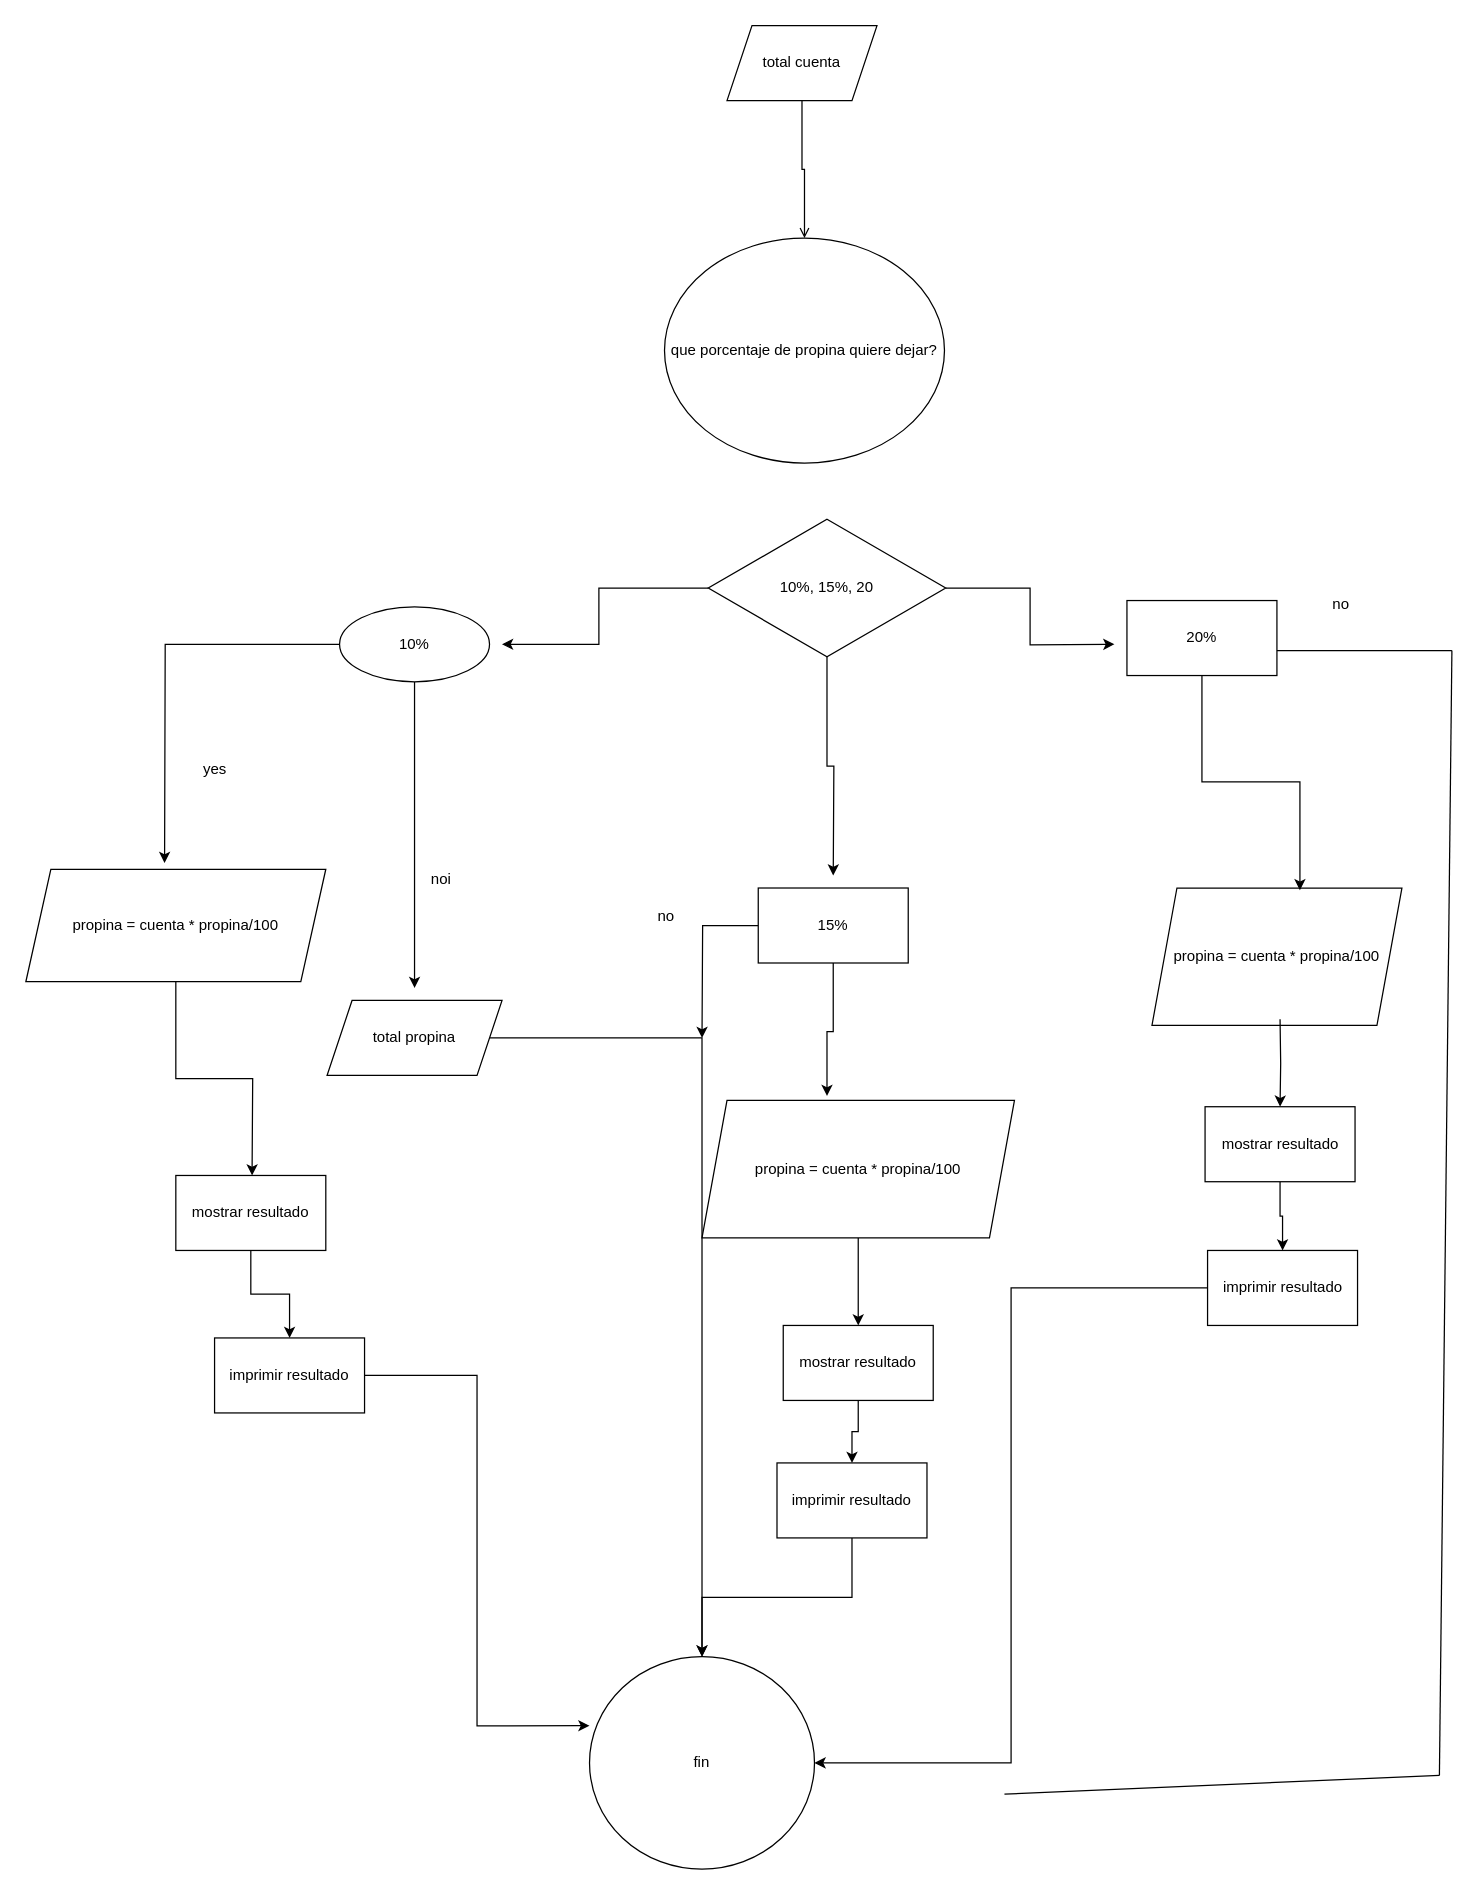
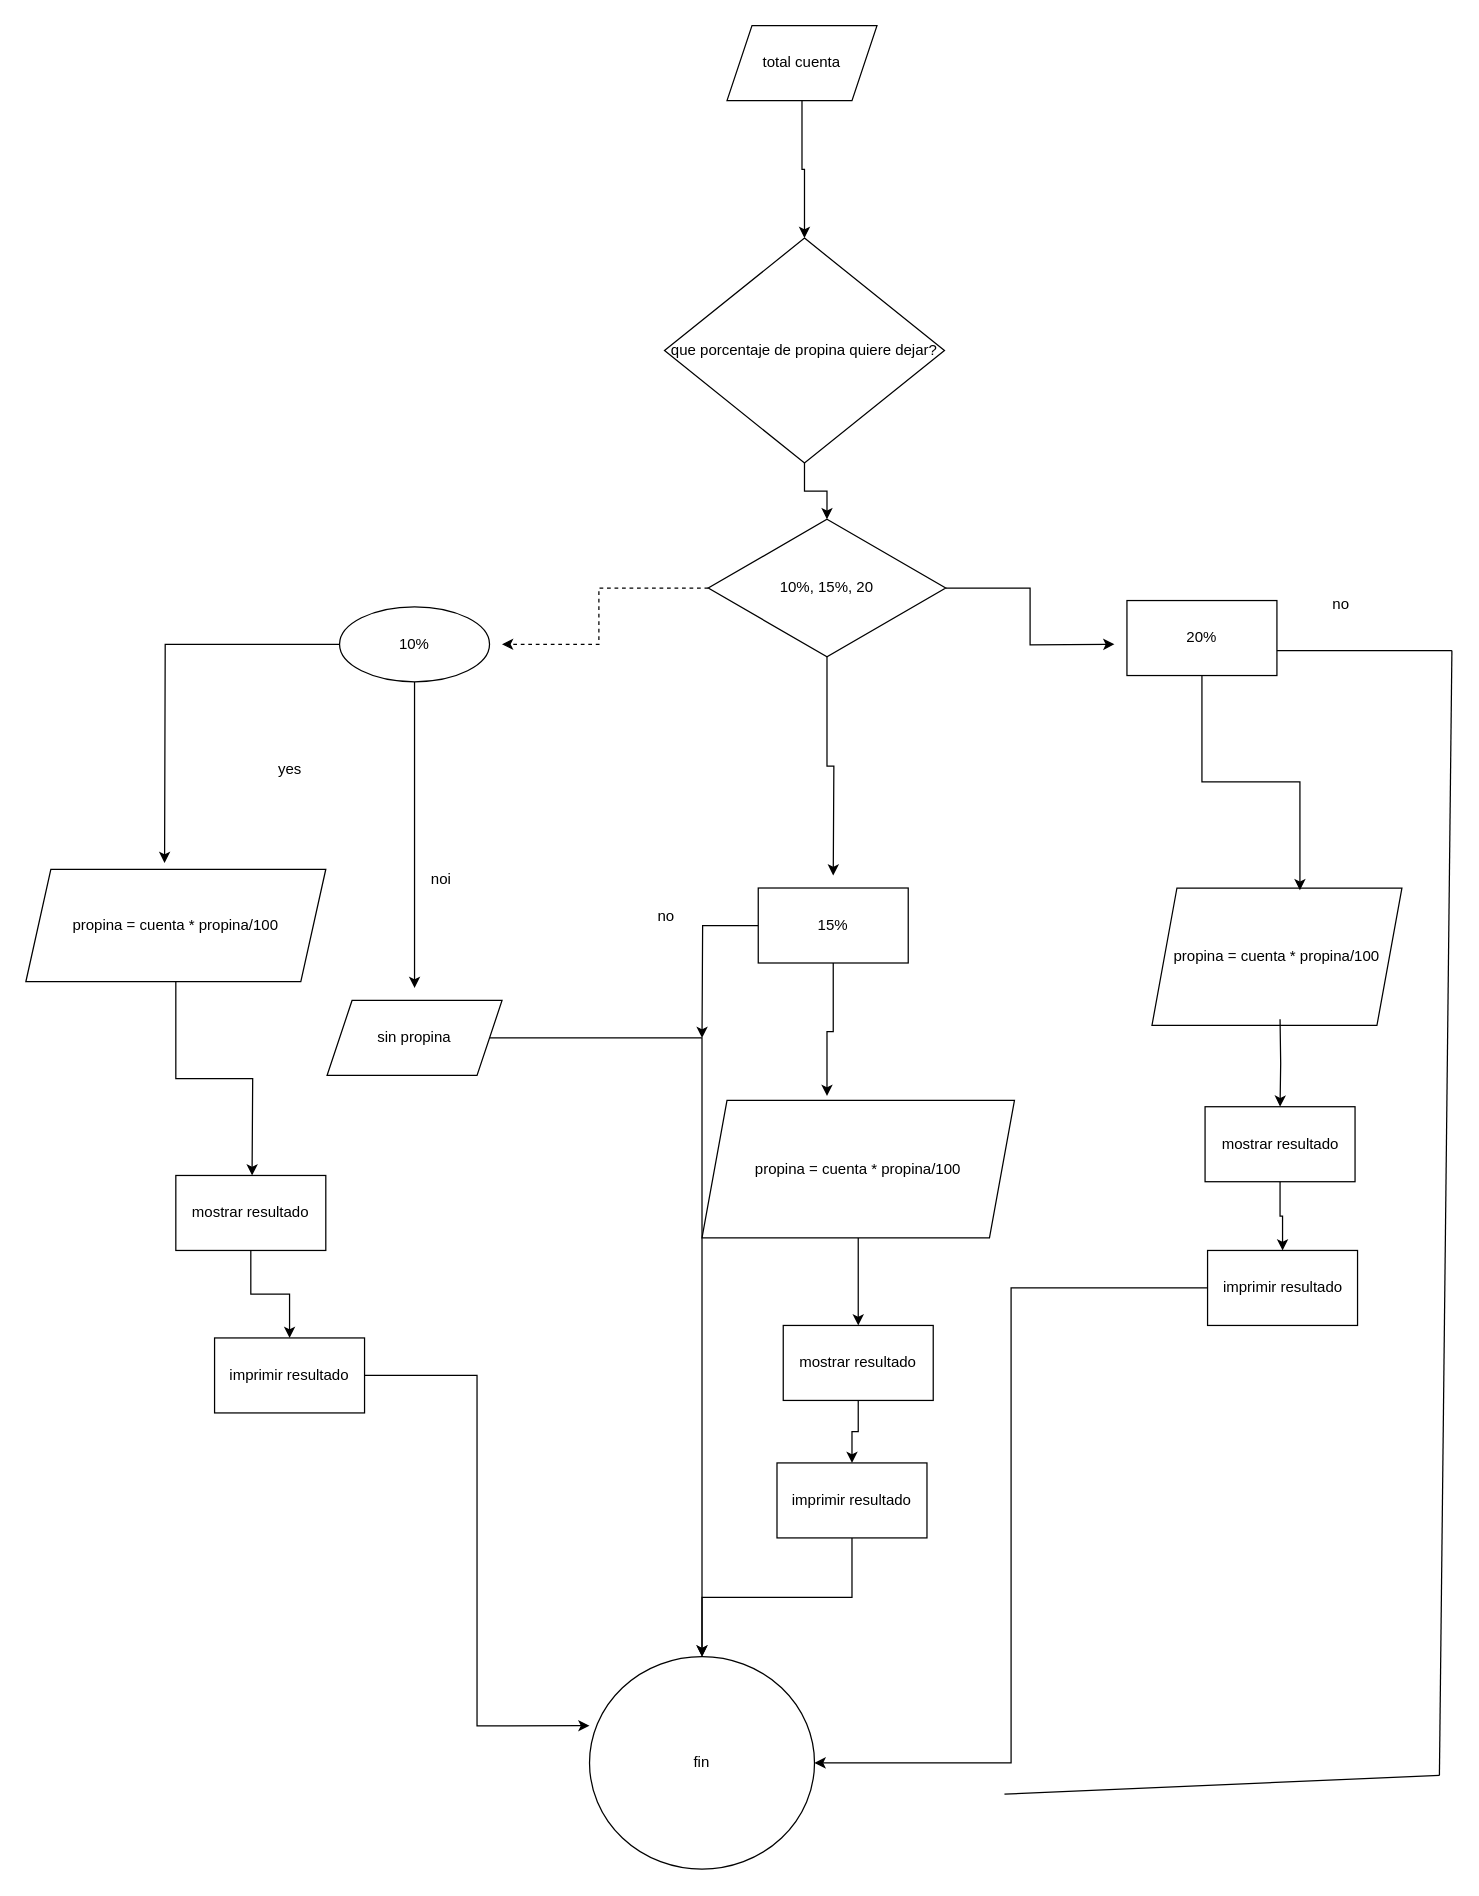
edge "total cuenta" -> "que porcentaje de propina quiere dejar?": arrowhead open -> classic
node "que porcentaje de propina quiere dejar?": shape ellipse -> diamond
edge "que porcentaje de propina quiere dejar?" -> "10%, 15%, 20": added
edge "10%, 15%, 20" -> "10%": style solid -> dashed
node "yes": moved (214, 769) -> (289, 769)
node "total propina": label "total propina" -> "sin propina"
